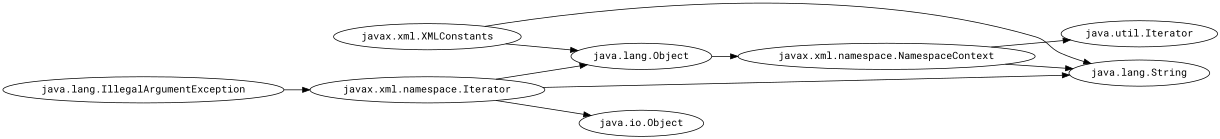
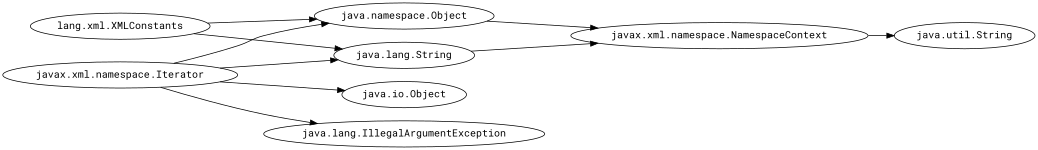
node "java.util.Iterator": label "java.util.Iterator" -> "java.util.String"
node "javax.xml.XMLConstants": label "javax.xml.XMLConstants" -> "lang.xml.XMLConstants"
node "java.lang.Object": label "java.lang.Object" -> "java.namespace.Object"
edge "javax.xml.namespace.NamespaceContext" -> "java.lang.String": reversed
edge "java.lang.IllegalArgumentException" -> "javax.xml.namespace.Iterator": reversed
